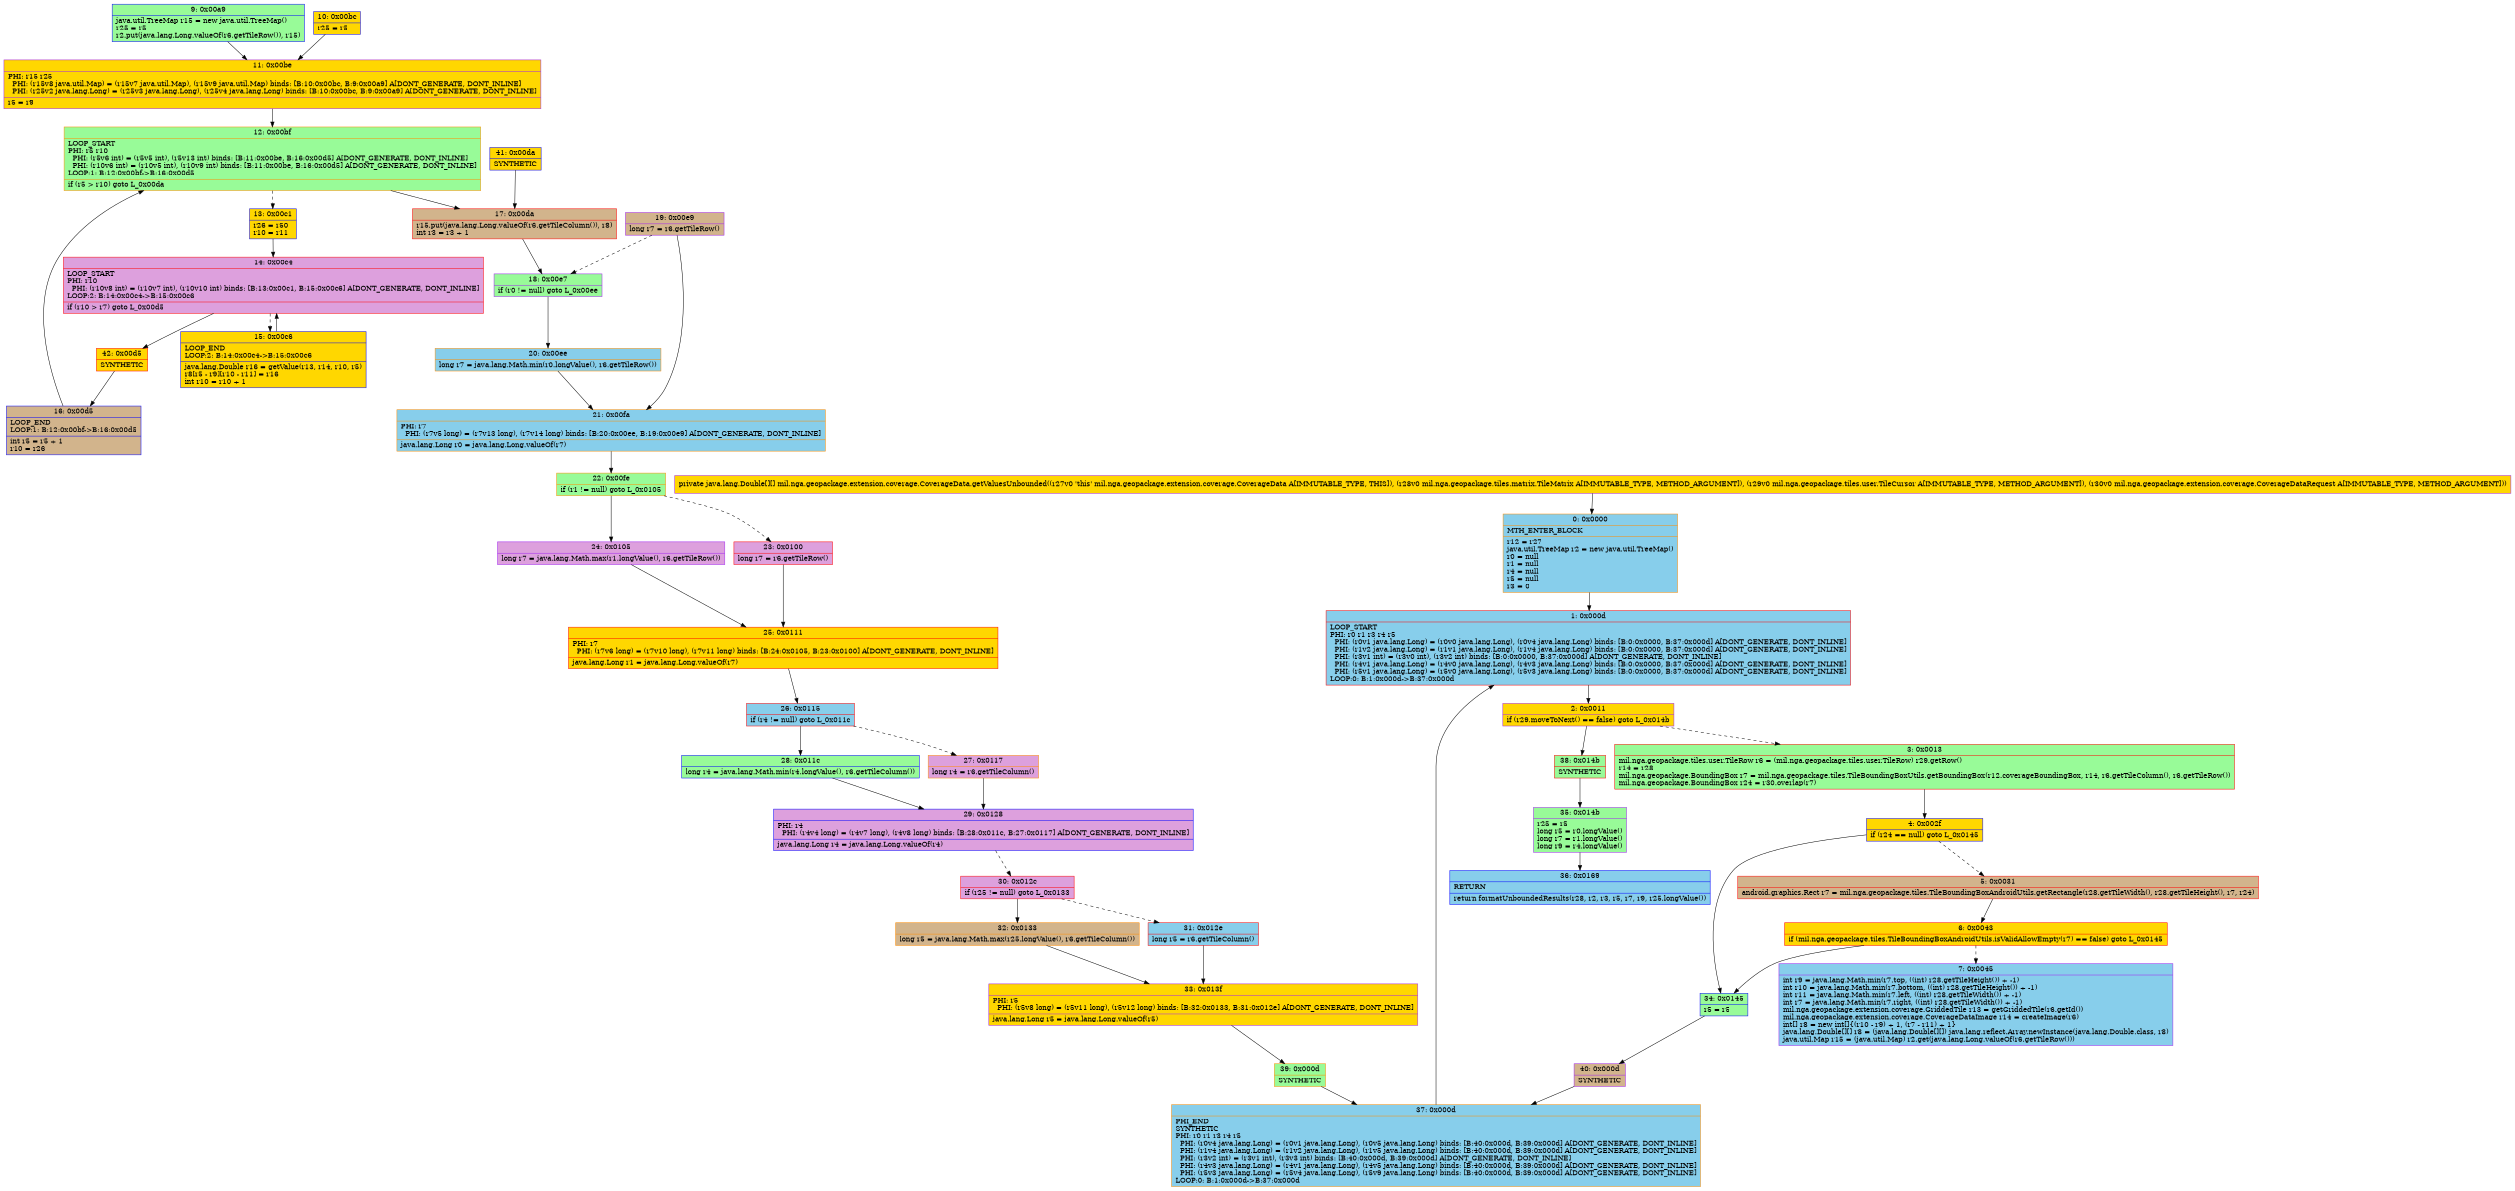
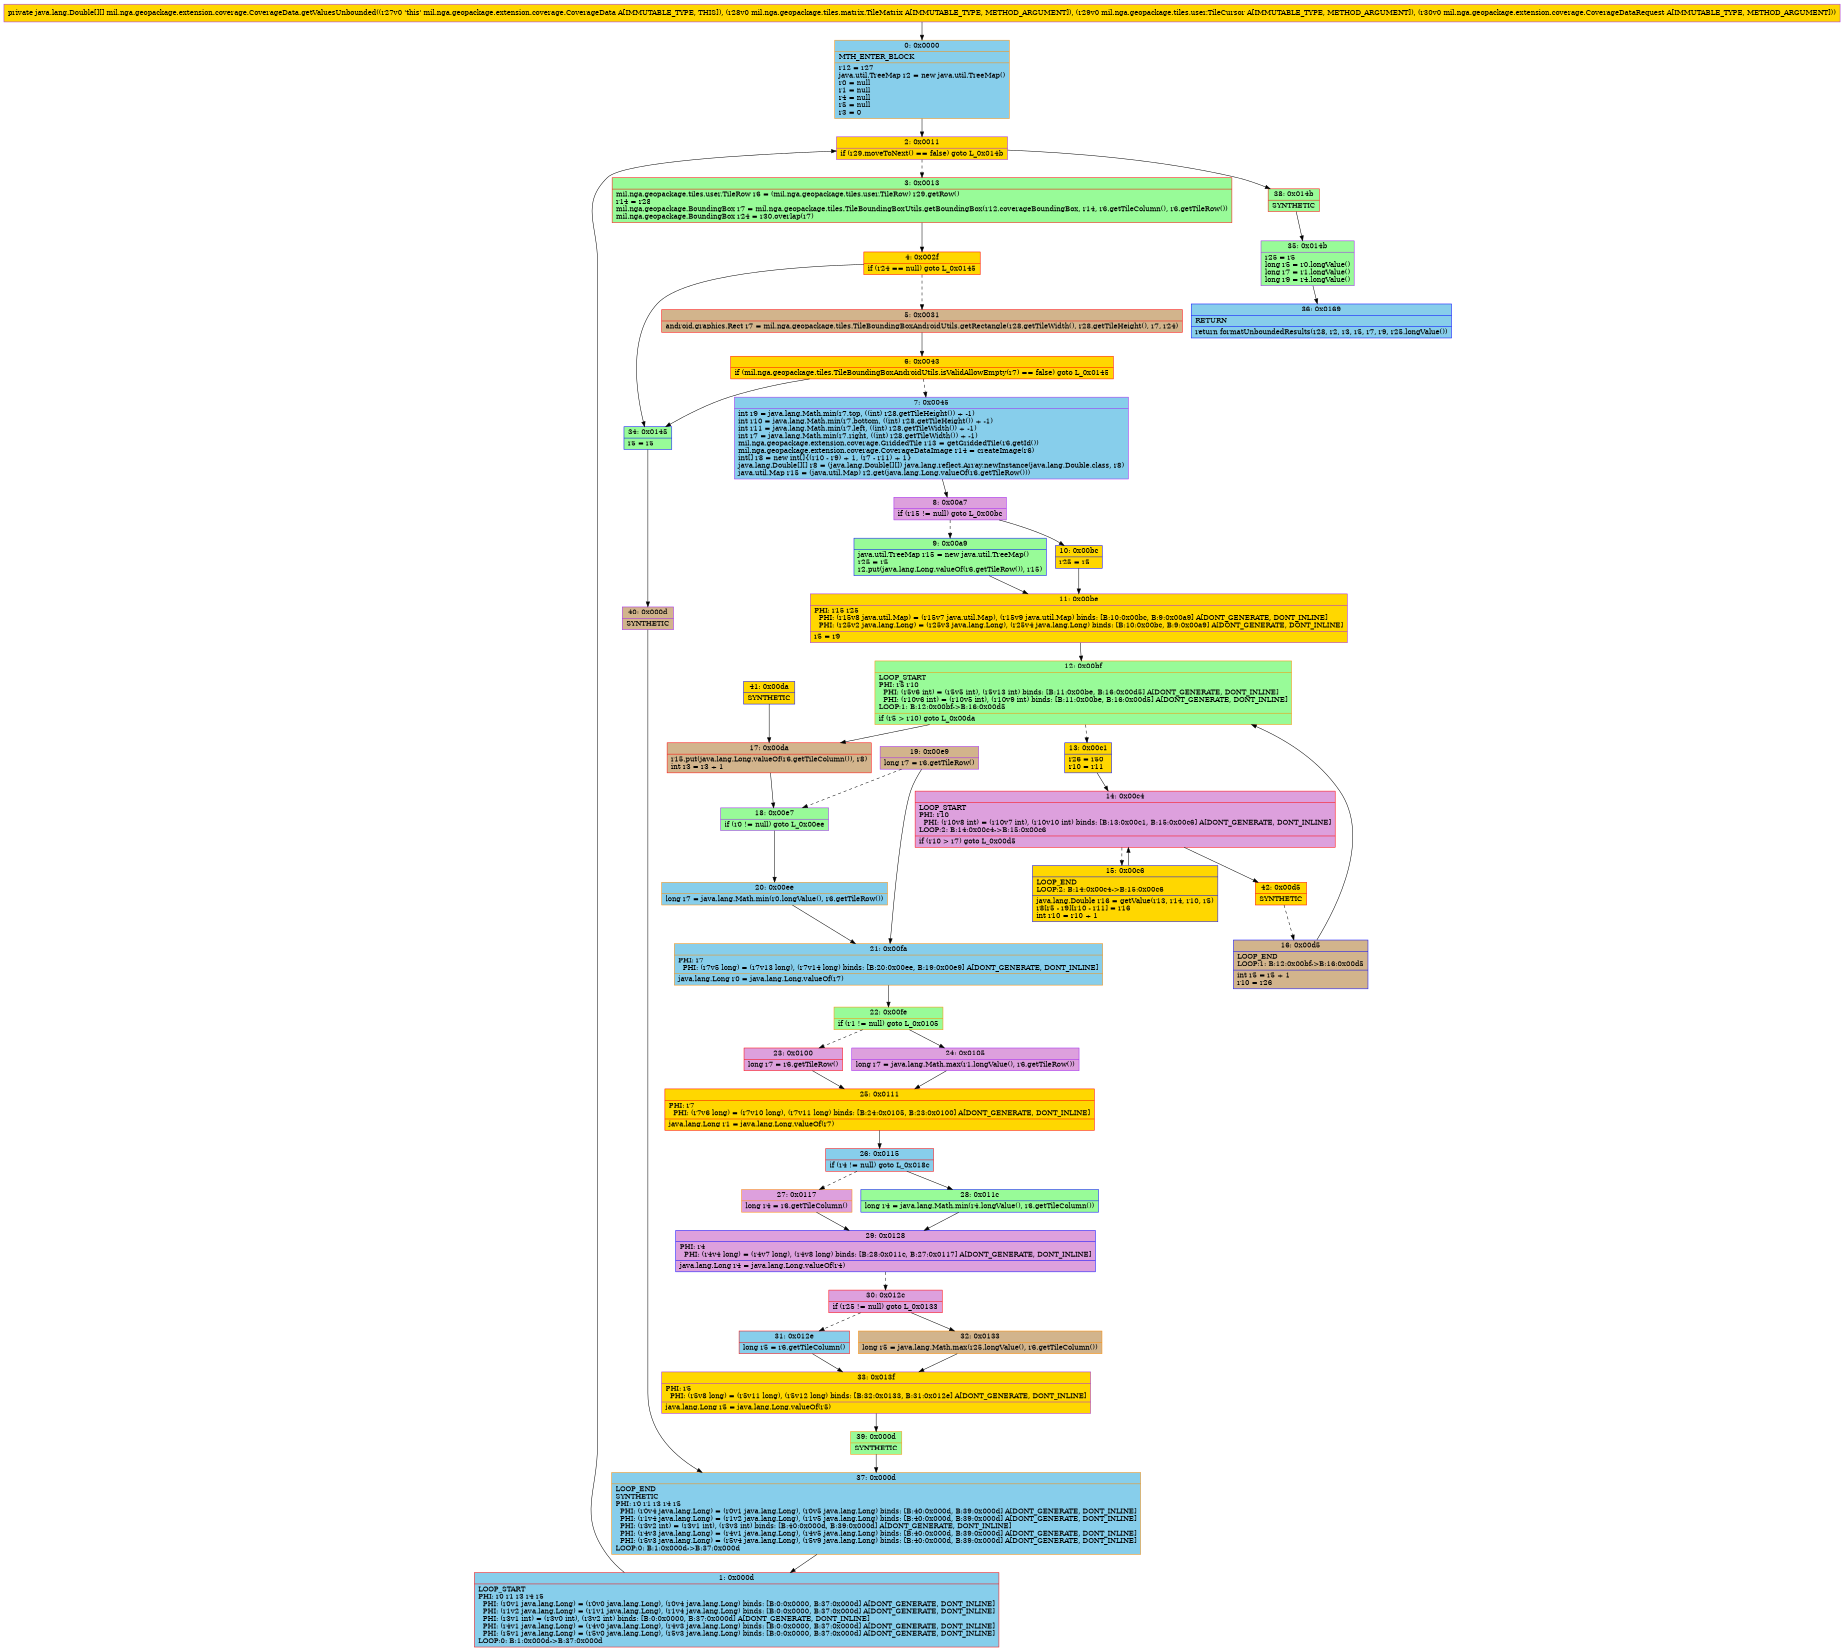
edge "42: 0x00d5" -> "16: 0x00d5": style solid -> dashed
node "8: 0x00a7": added
edge "0: 0x0000" -> "1: 0x000d": now "0: 0x0000" -> "2: 0x0011"
node "26: 0x0115": text "if (r4 != null) goto L_0x011c" -> "if (r4 != null) goto L_0x018c"
node "4: 0x002f": color blue -> red
node "37: 0x000d": text "PHI_END" -> "LOOP_END"
